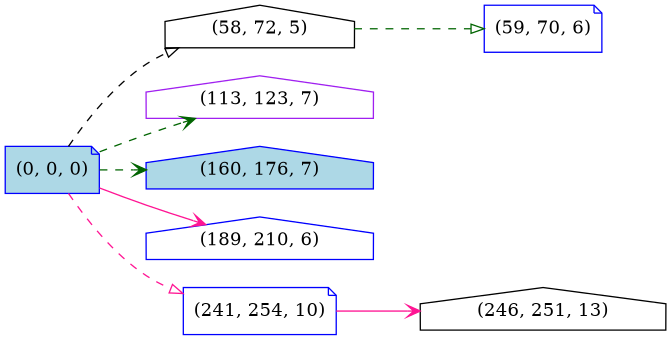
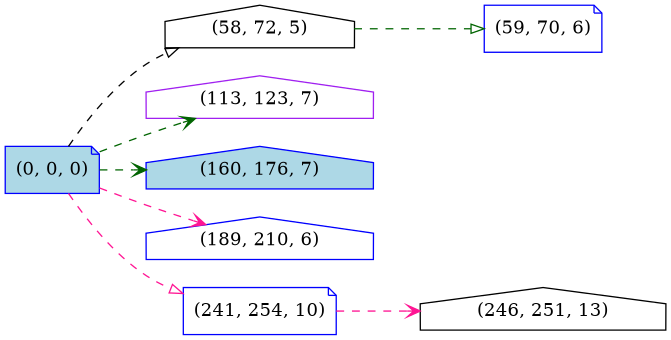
edge "(0, 0, 0)" -> "(189, 210, 6)": style solid -> dashed
edge "(241, 254, 10)" -> "(246, 251, 13)": style solid -> dashed
